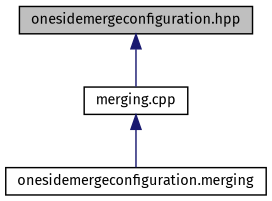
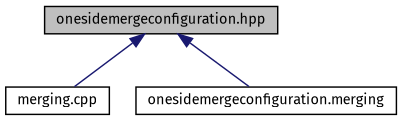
edge "onesidemergeconfiguration.merging" -> "merging.cpp": now "onesidemergeconfiguration.merging" -> "onesidemergeconfiguration.hpp"
